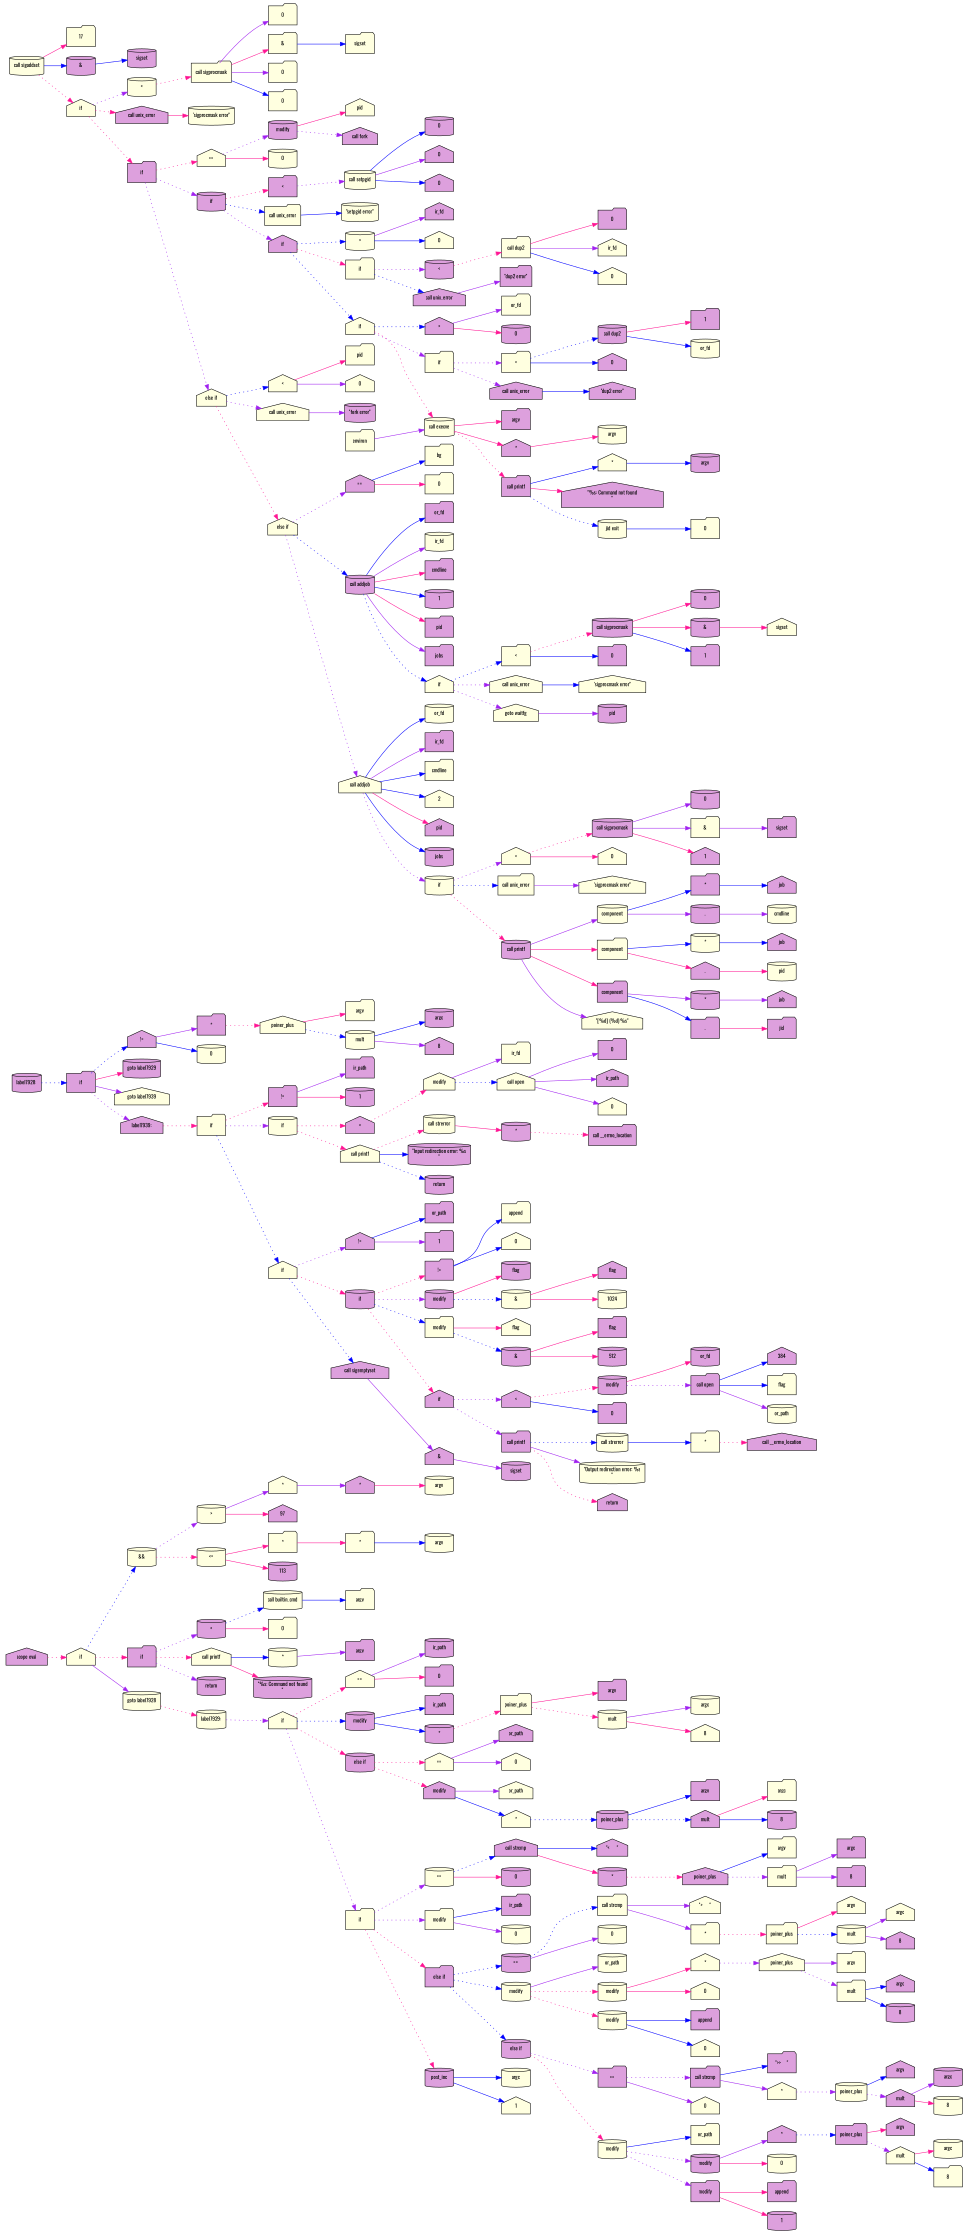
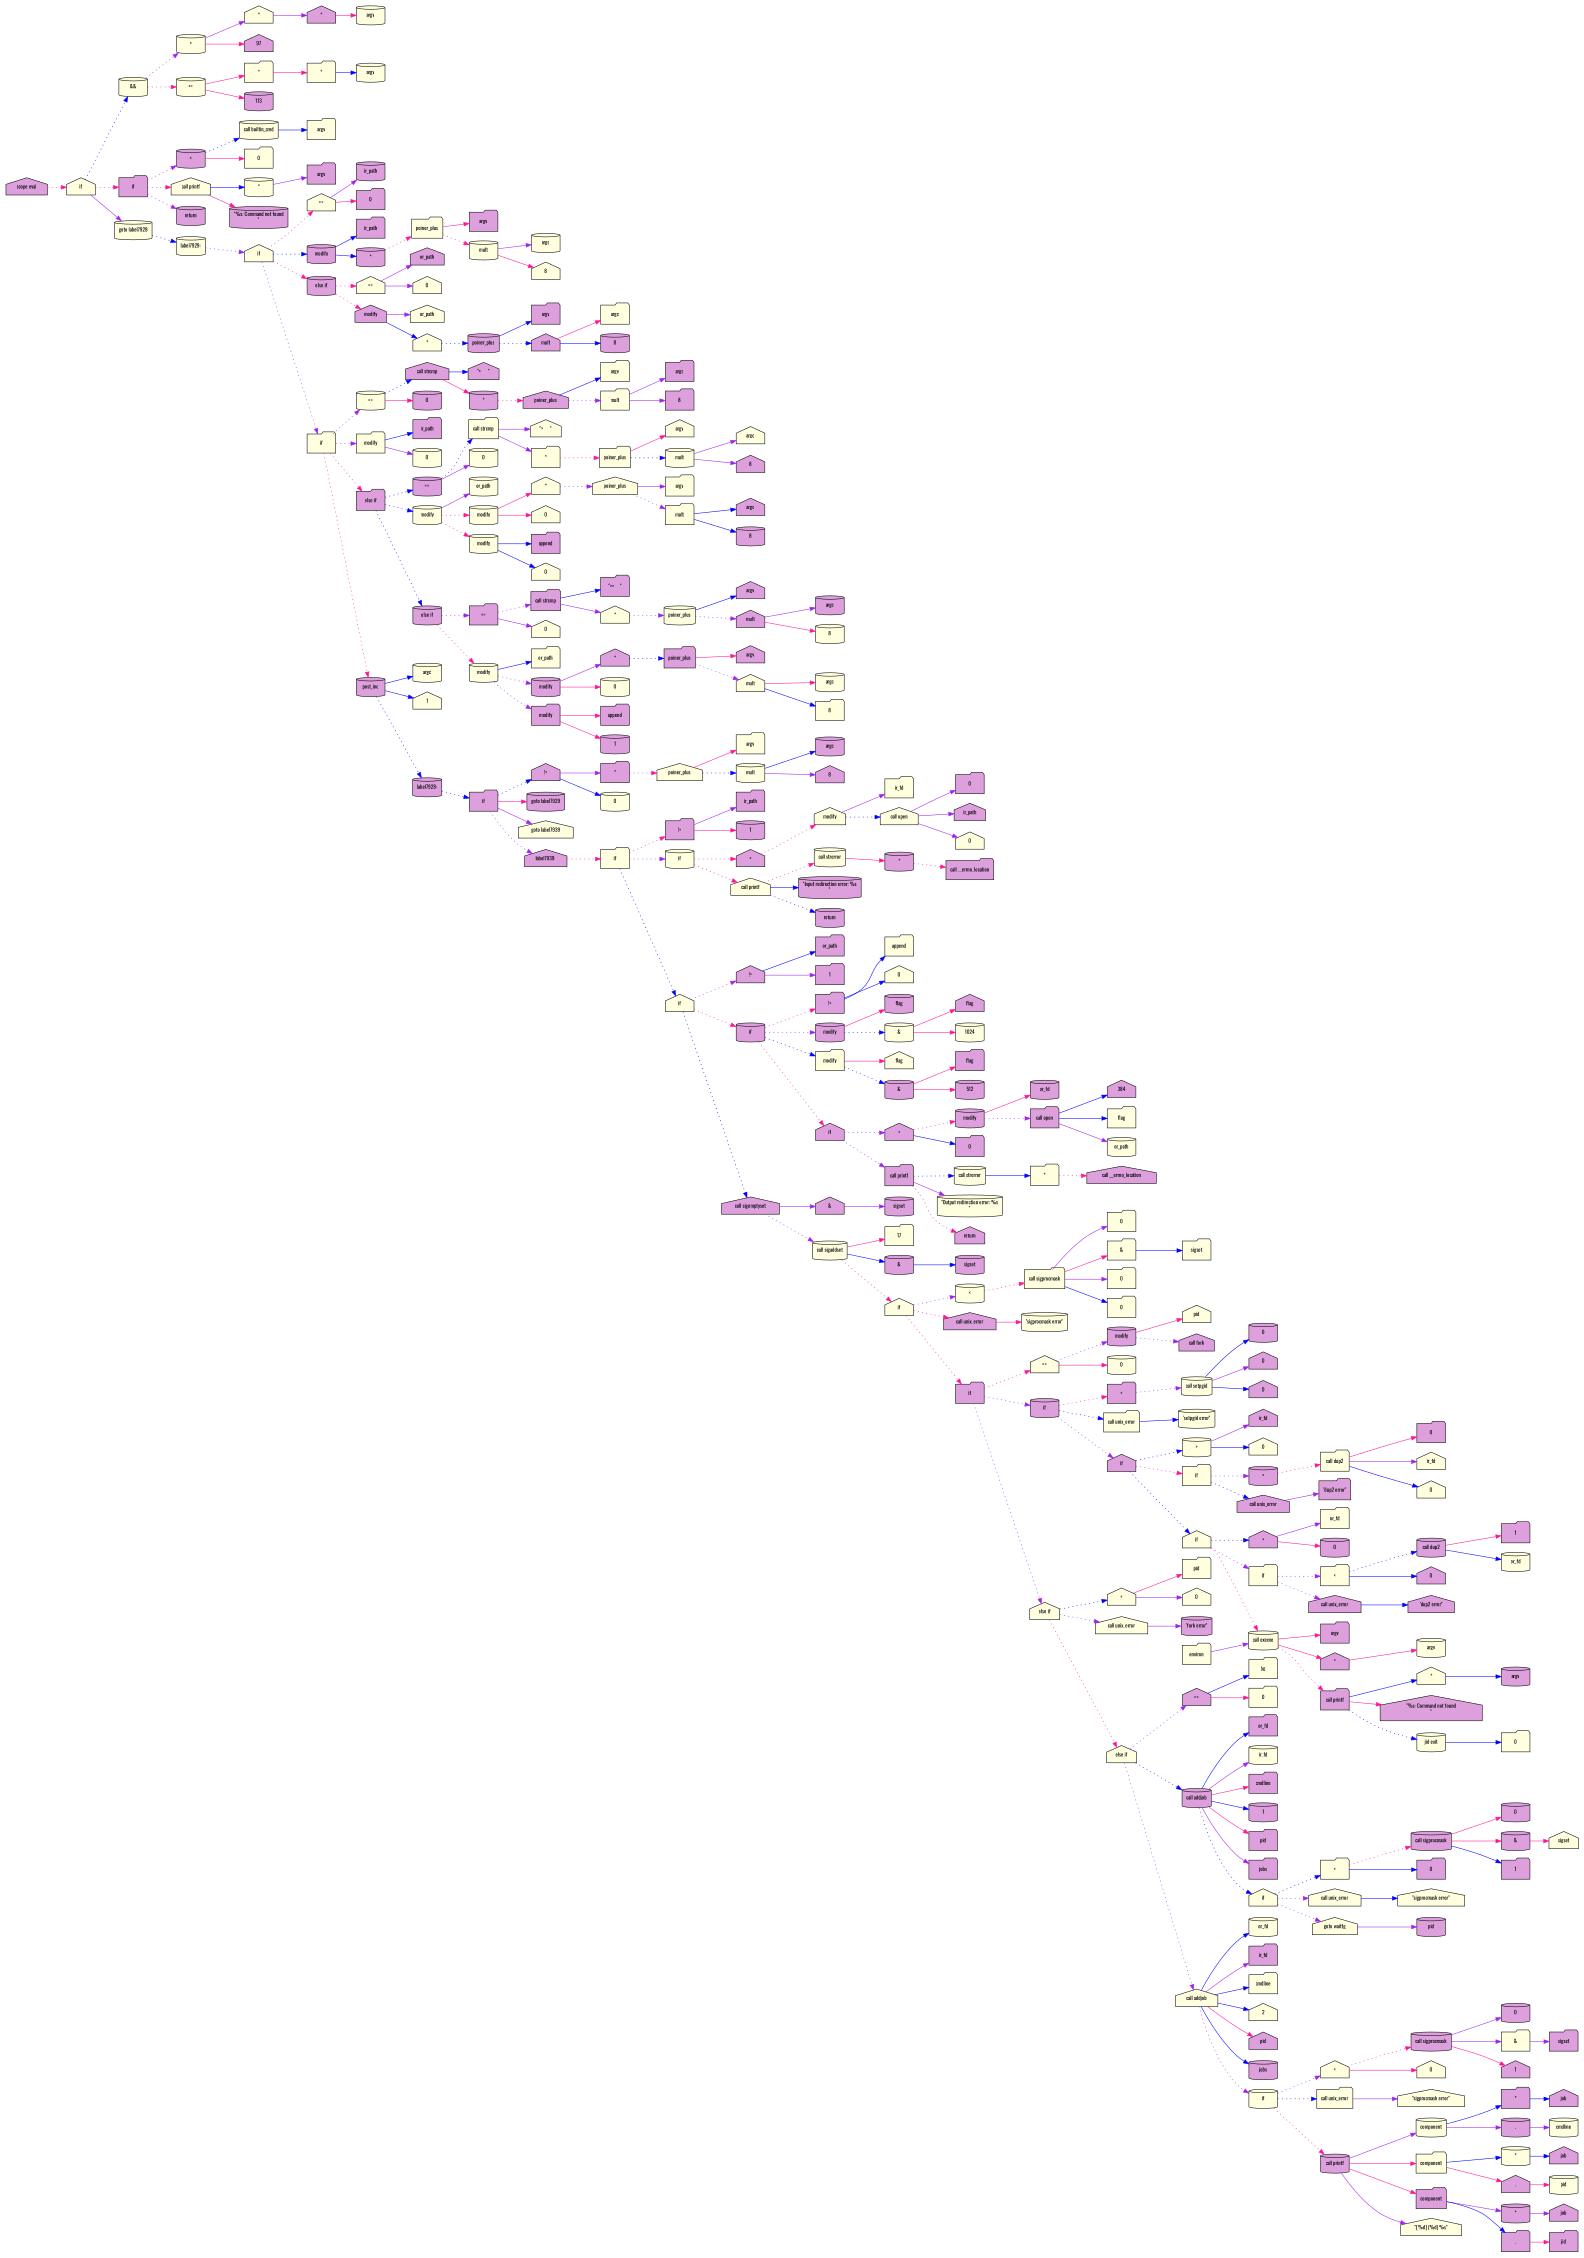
edge "post_inc" -> "label7928:": added
edge "call sigemptyset" -> "call sigaddset": added
edge "goto label7928" -> "label7929:": color deeppink -> blue
